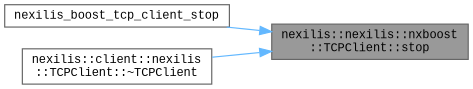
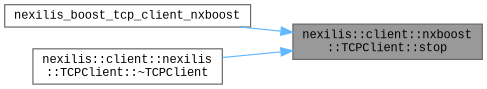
node "nexilis_boost_tcp_client_stop": label "nexilis_boost_tcp_client_stop" -> "nexilis_boost_tcp_client_nxboost"
node "nexilis::nexilis::nxboost ::TCPClient::stop": label "nexilis::nexilis::nxboost ::TCPClient::stop" -> "nexilis::client::nxboost ::TCPClient::stop"
